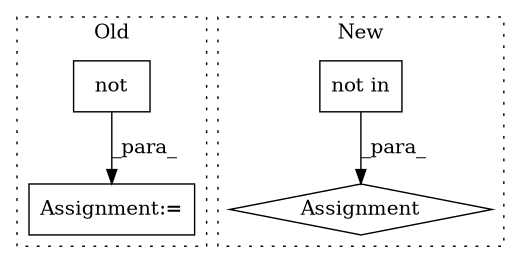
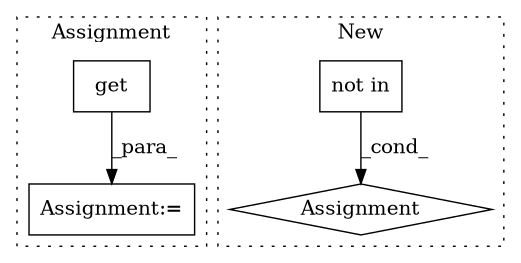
cluster "Old": label "Old" -> "Assignment"
node "not": label "not" -> "get"
edge "not in" -> "Assignment": label "_para_" -> "_cond_"
